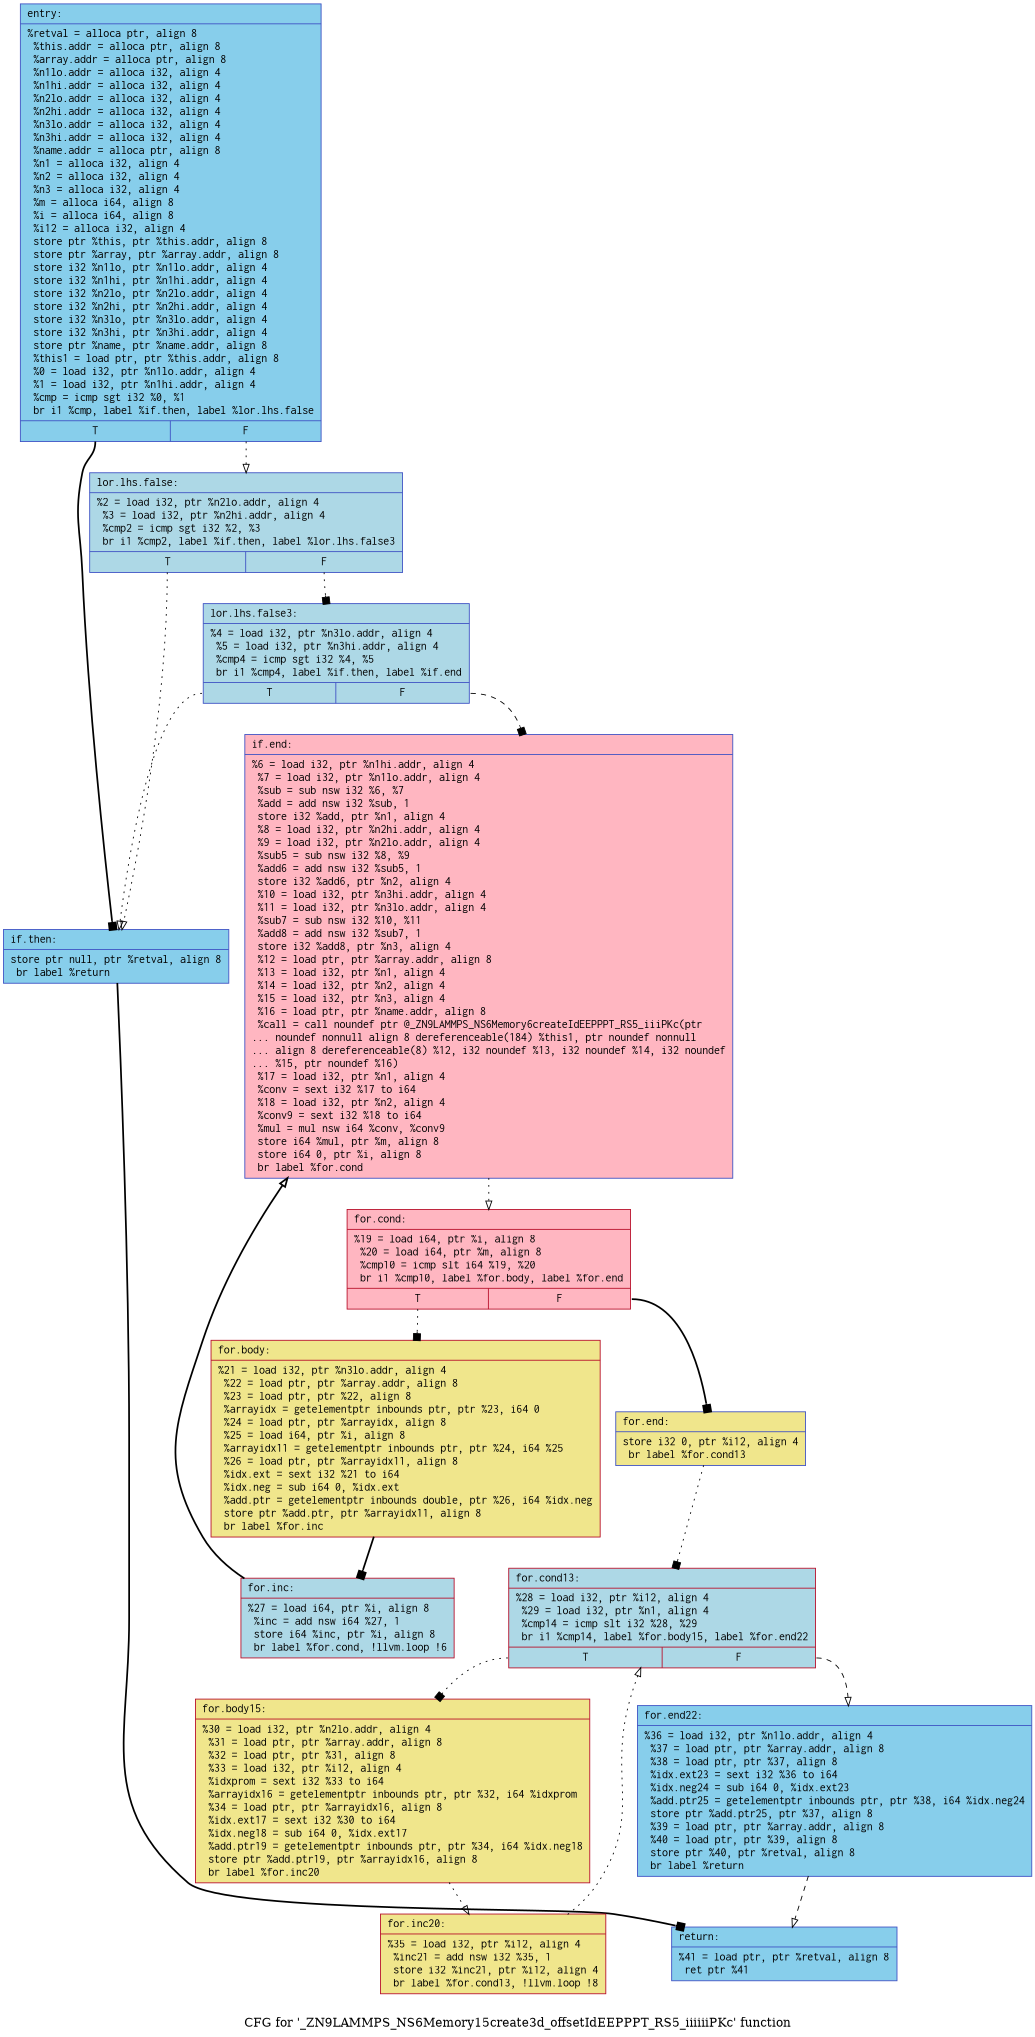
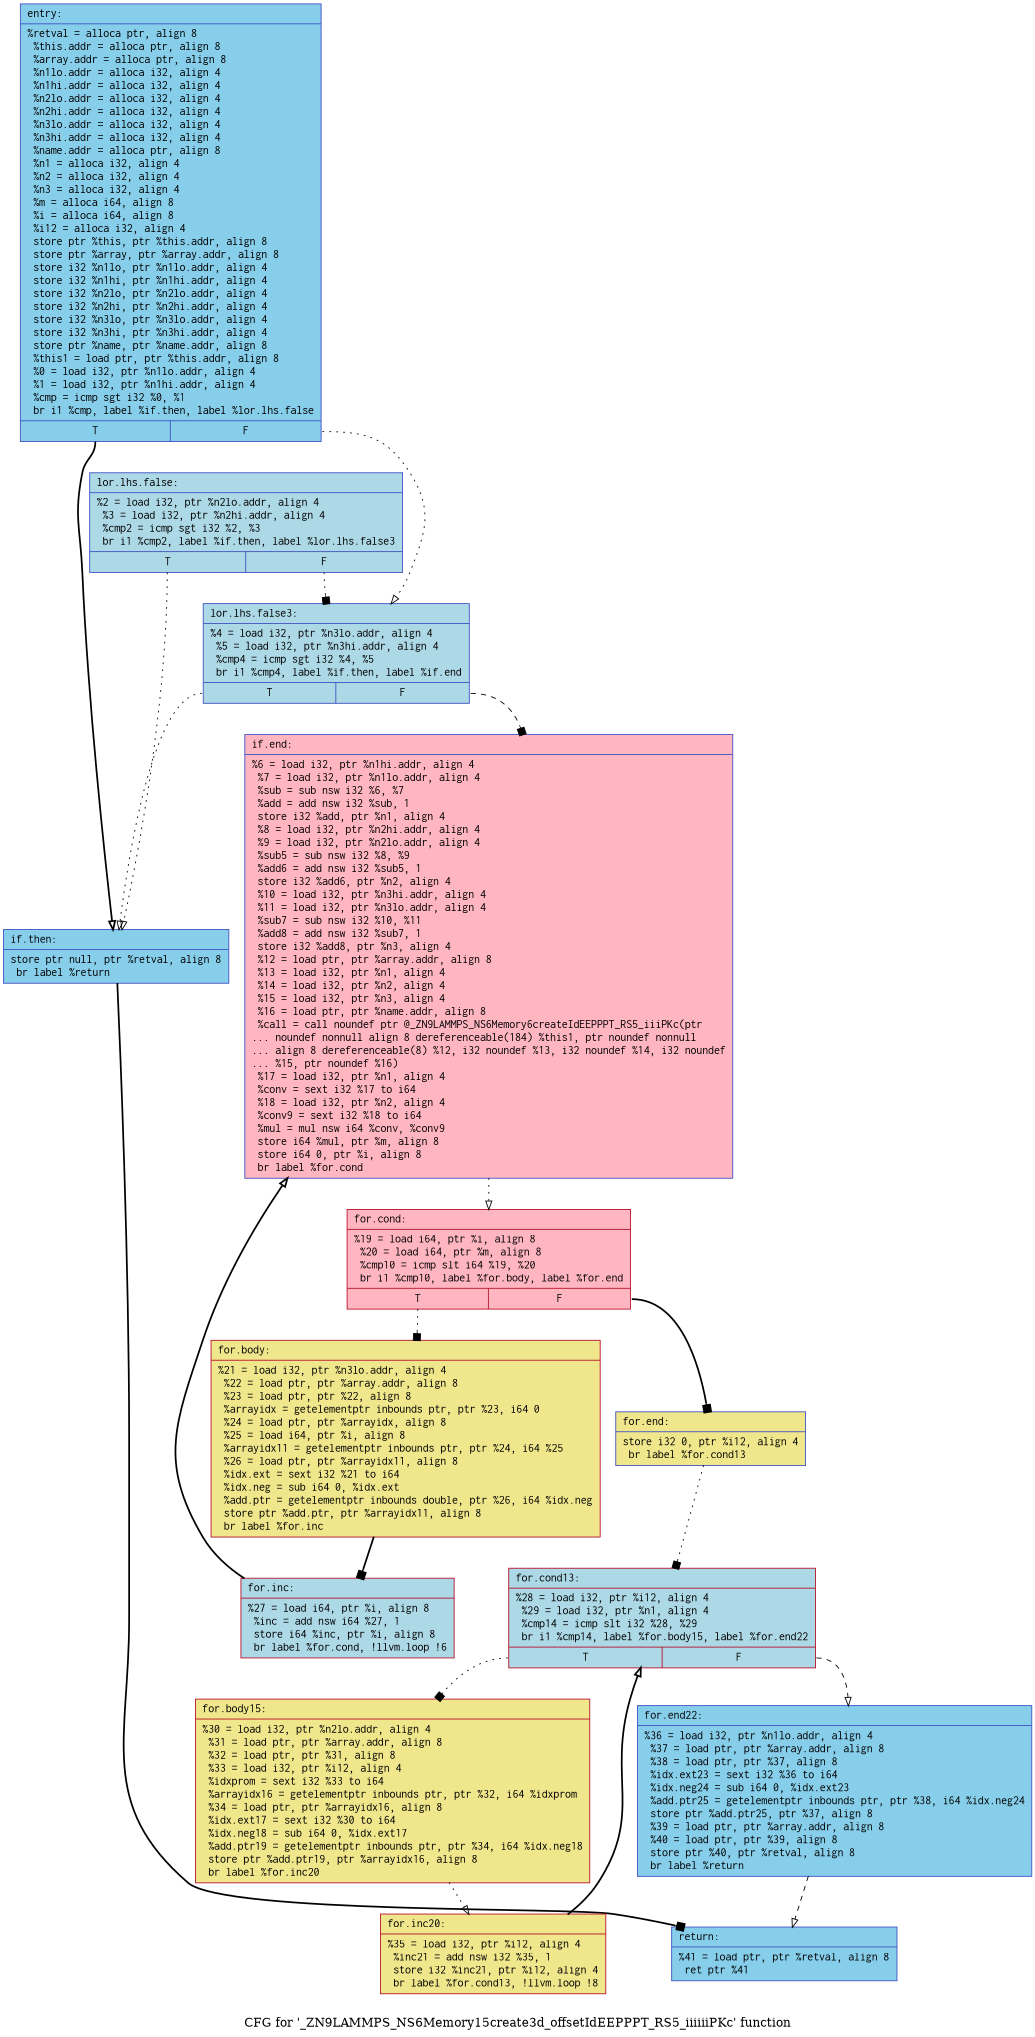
edge "entry:" -> "lor.lhs.false:": now "entry:" -> "lor.lhs.false3:"
edge "entry:" -> "if.then:": arrowhead box -> onormal
edge "for.inc20:" -> "for.cond13:": style dotted -> bold
